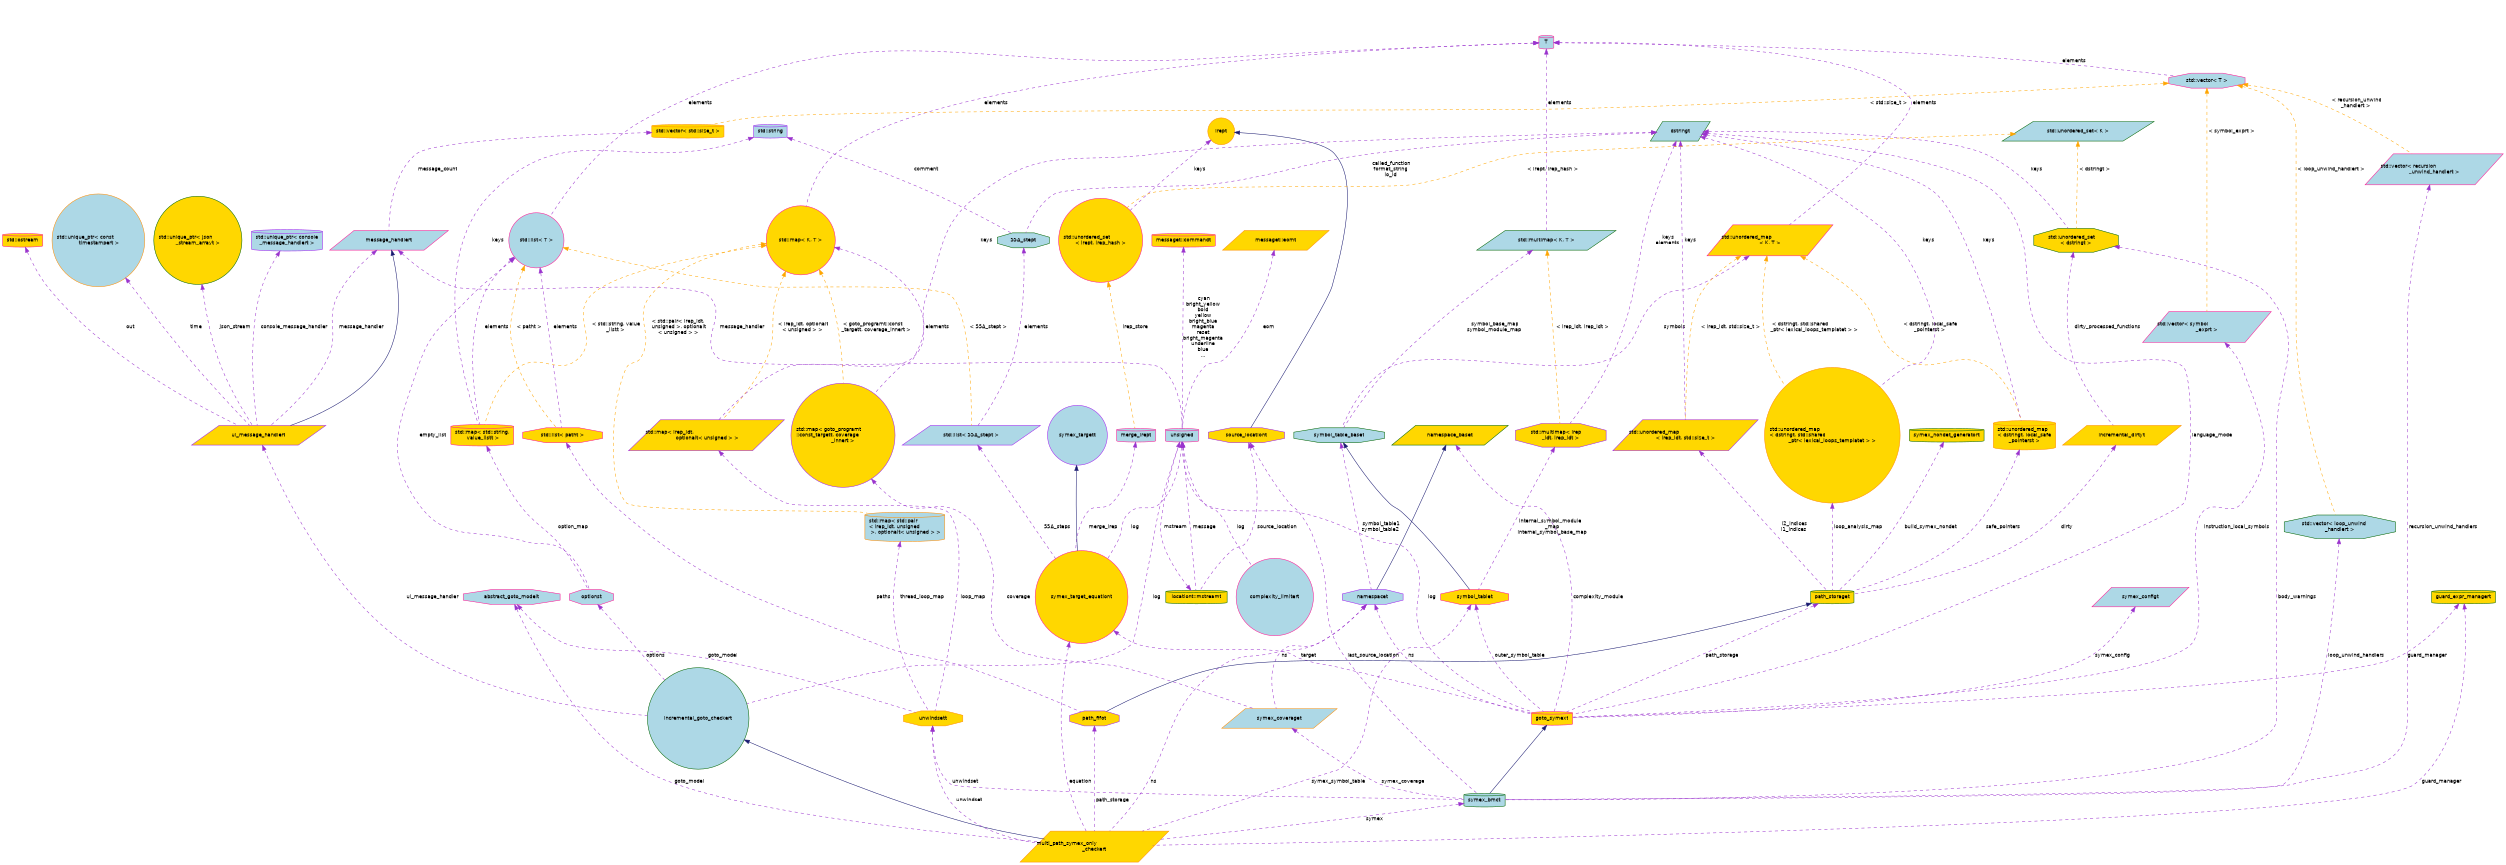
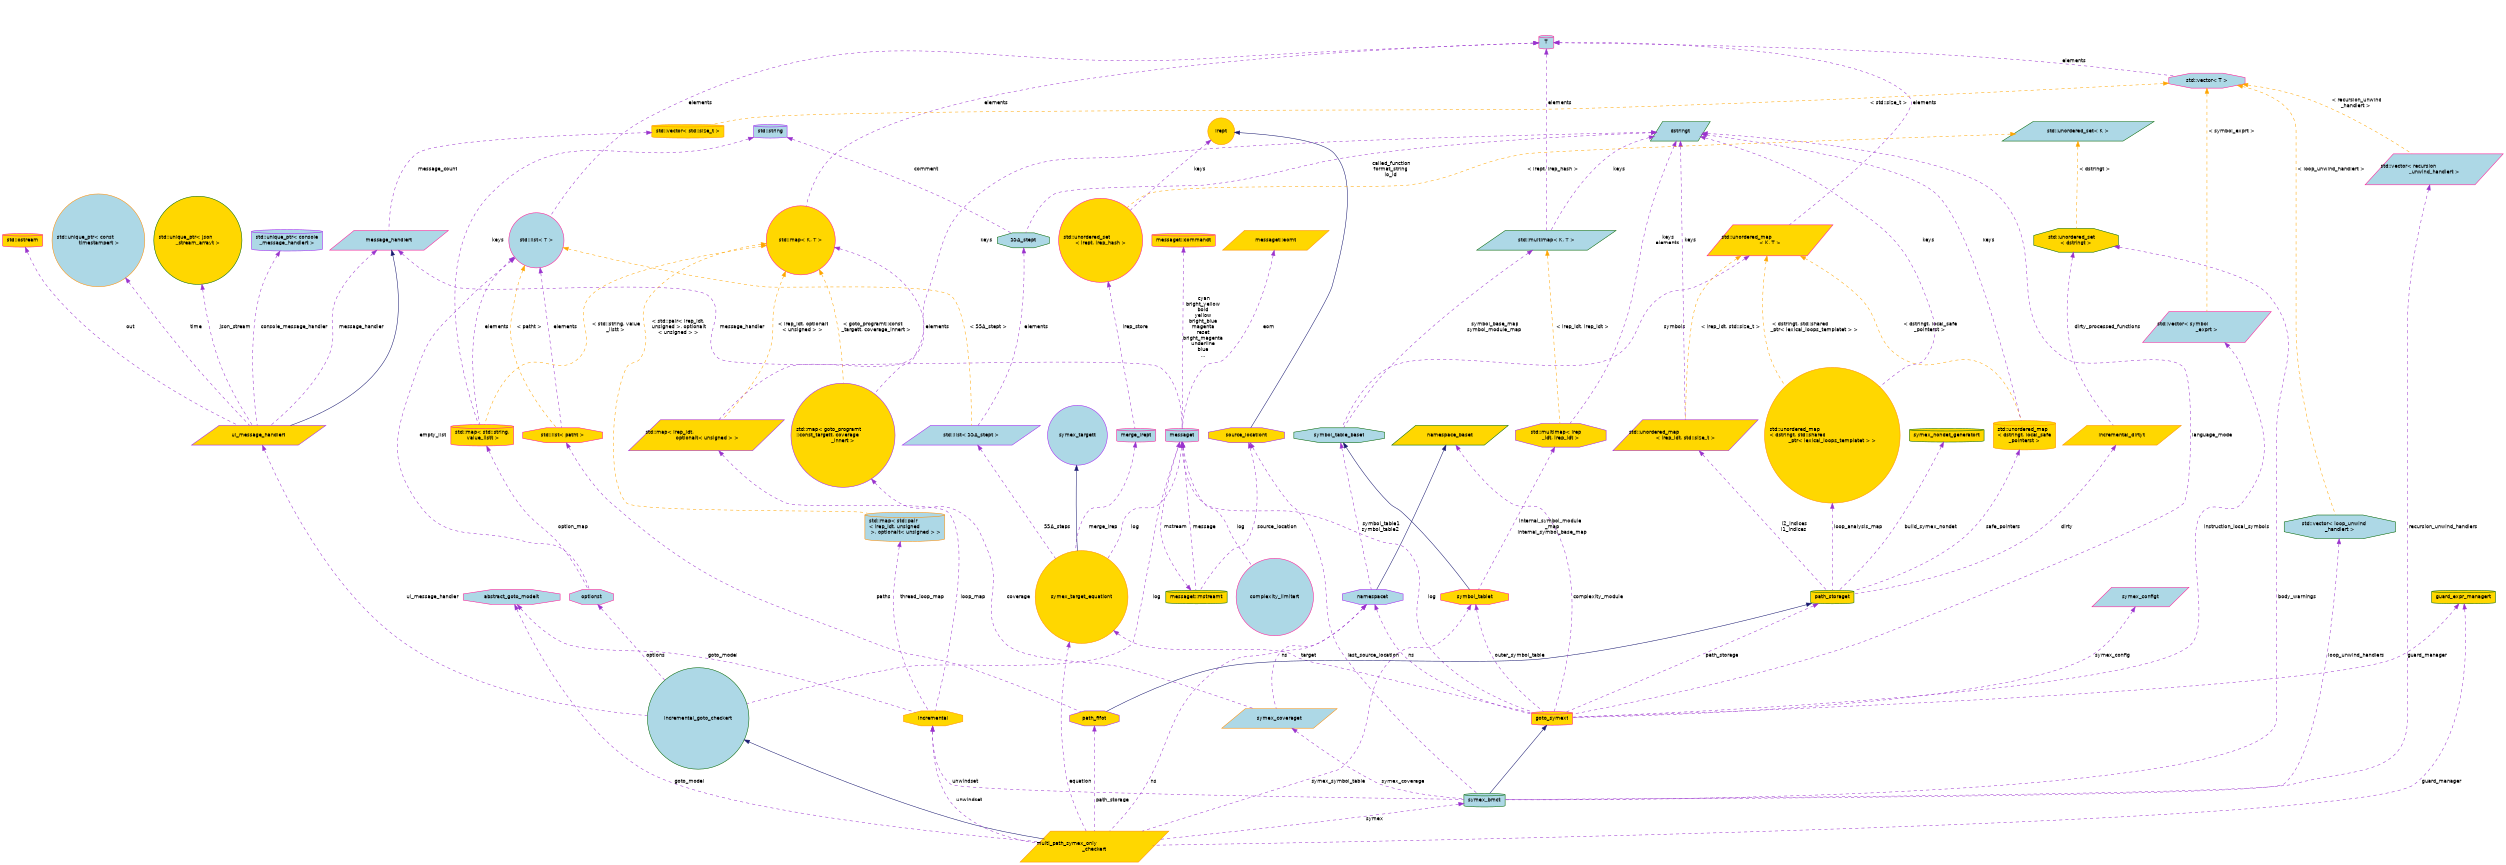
edge "std::unordered_set < dstringt >" -> "dstringt": now "std::multimap< K, T >" -> "dstringt"
edge "merge_irept" -> "std::unordered_set < irept, irep_hash >": color orange -> darkorchid3
node "unsigned": label "unsigned" -> "messaget"
node "symex_target_equationt": color deeppink -> darkorange
node "locationt::mstreamt": label "locationt::mstreamt" -> "messaget::mstreamt"
node "unwindsett": label "unwindsett" -> "incremental"
